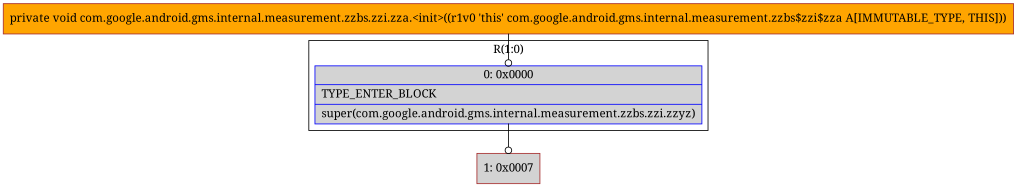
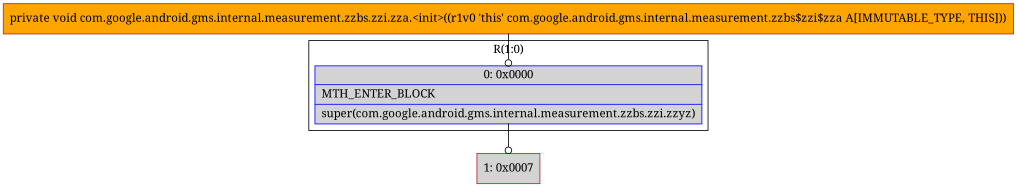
node "0: 0x0000": text "TYPE_ENTER_BLOCK" -> "MTH_ENTER_BLOCK"
